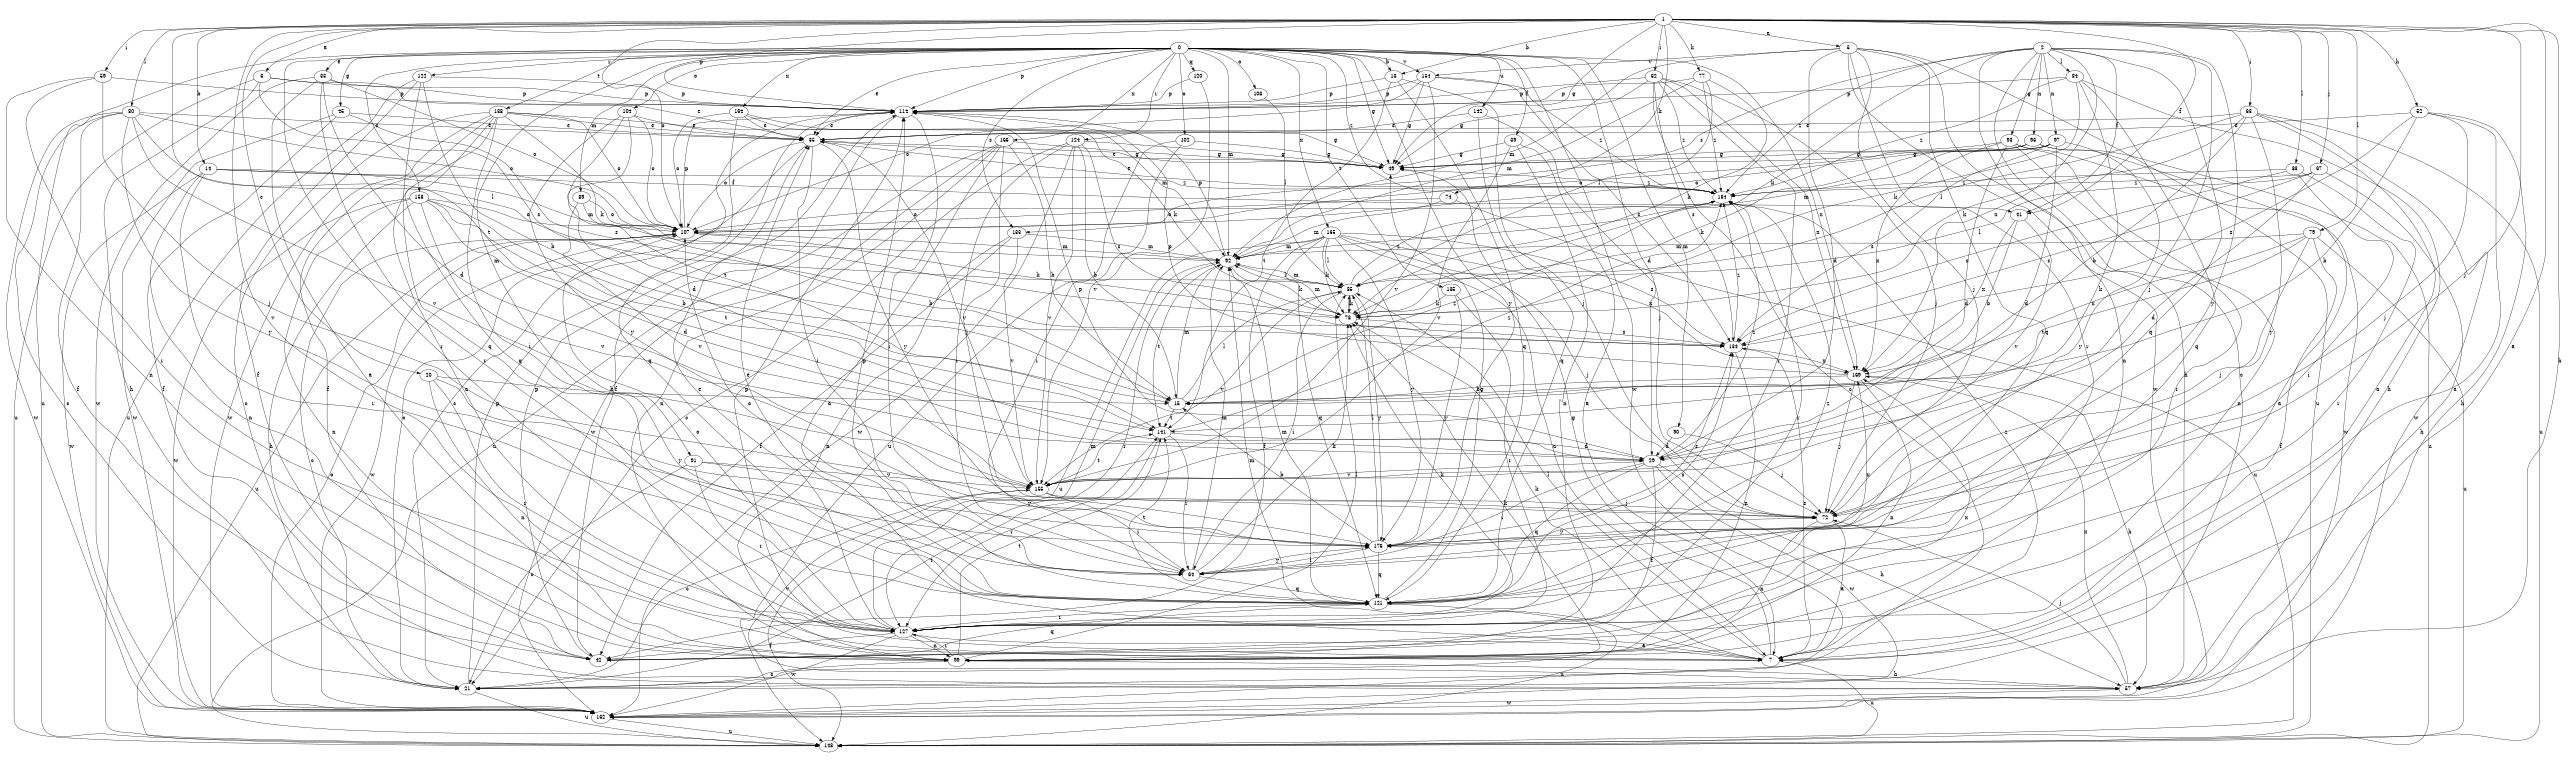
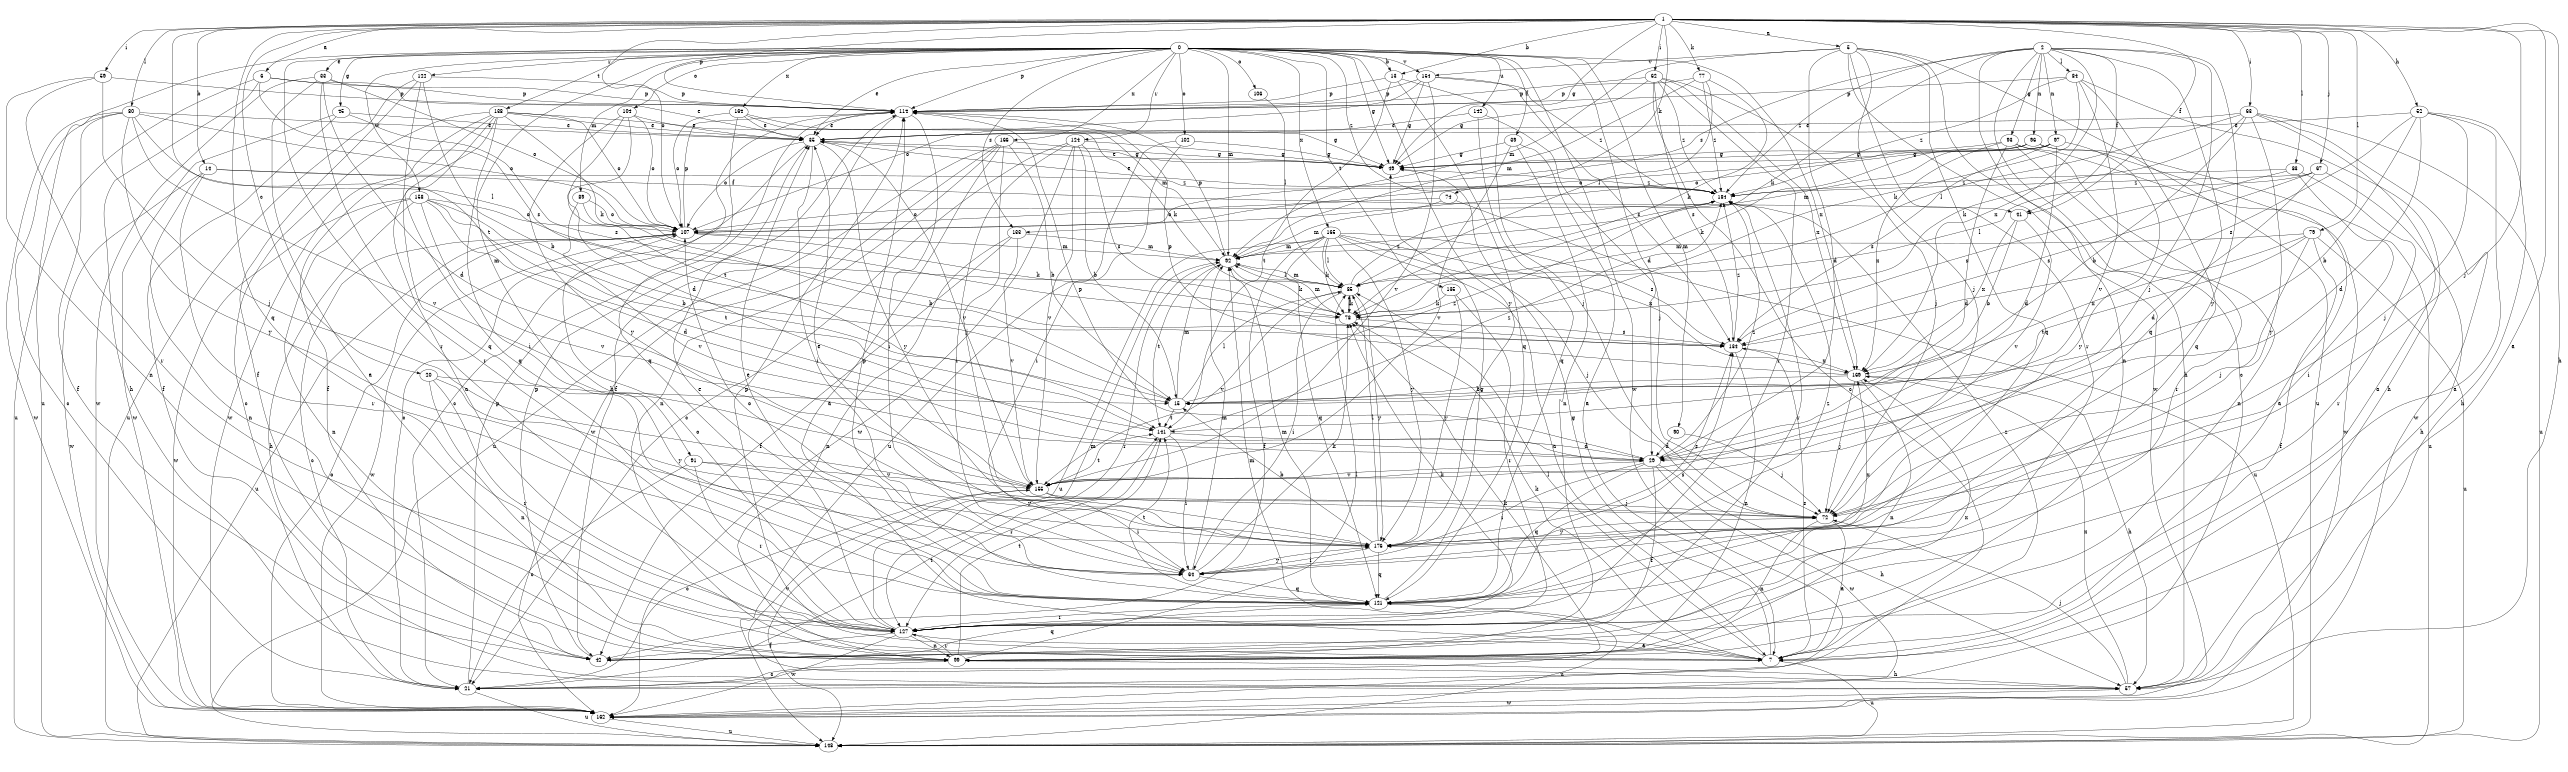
node "120": removed
edge "0" -> "158": label "s" -> "w"
edge "14" -> "92": removed, label "m"
edge "84" -> "155": label "k" -> "v"
edge "1" -> "121": label "v" -> "q"
edge "52" -> "29": added, label "d"
edge "176" -> "35": added, label "e"
